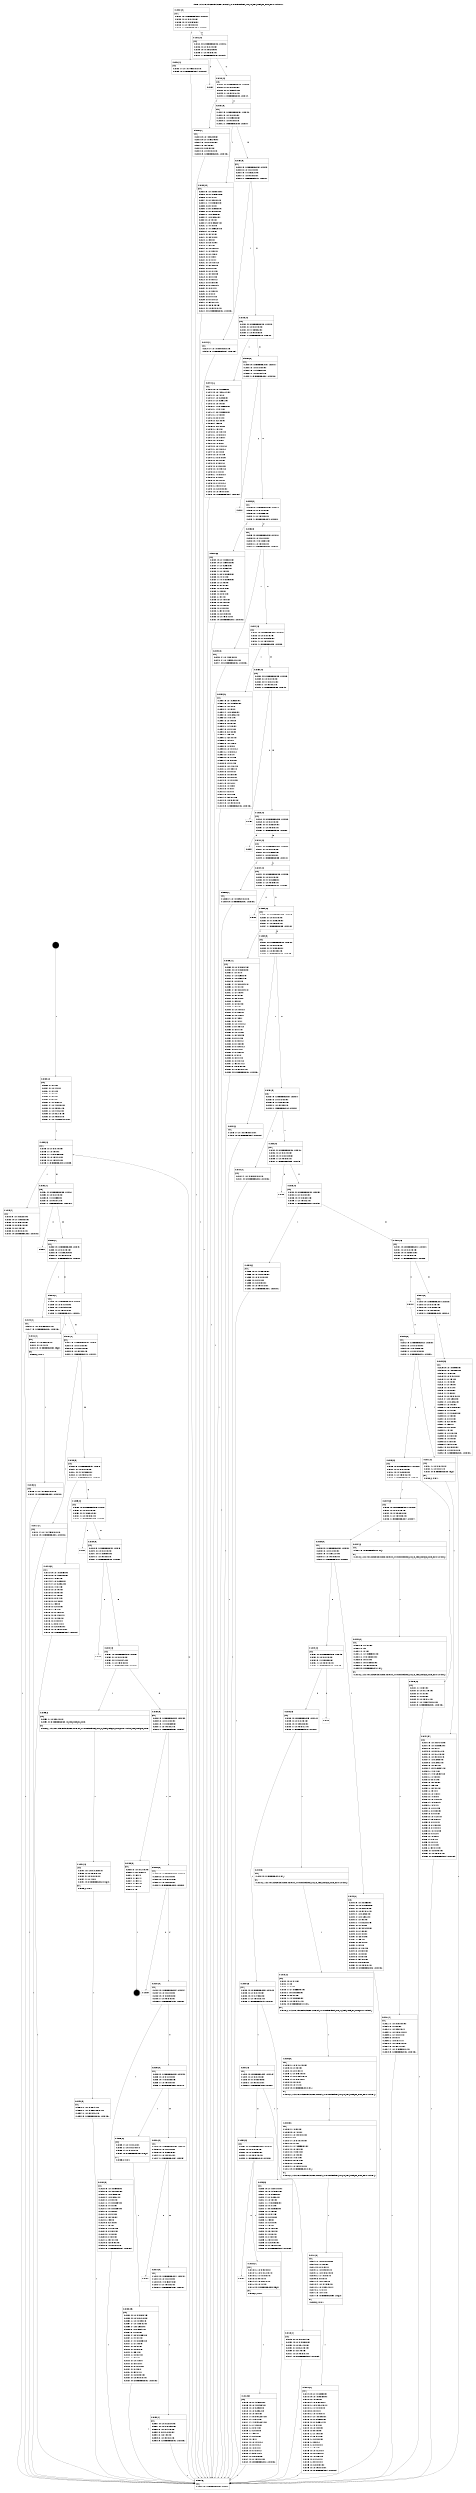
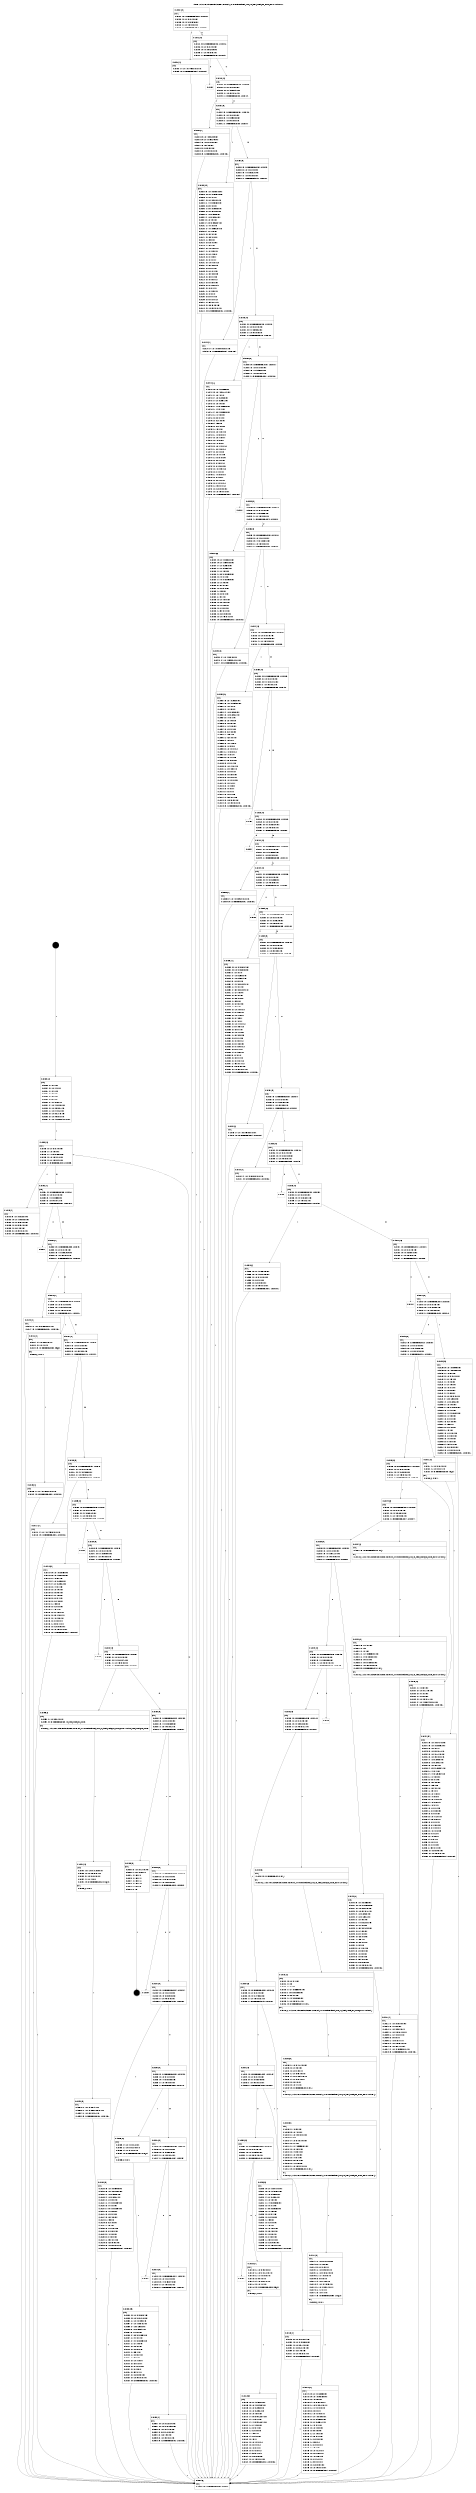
edge "0x402968" -> "0x401d43 [25]": now "0x401d2a [25]" -> "0x401d43 [25]"
